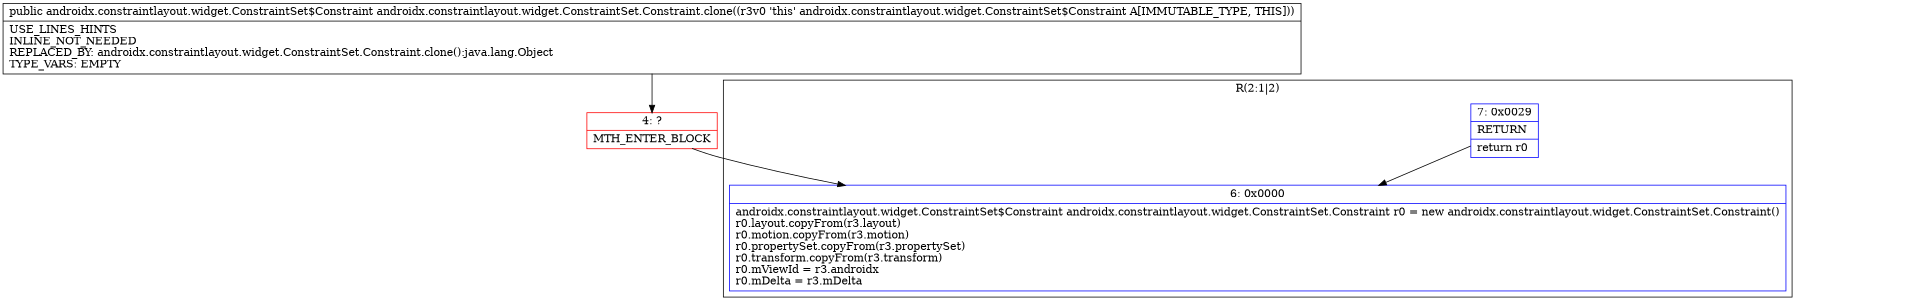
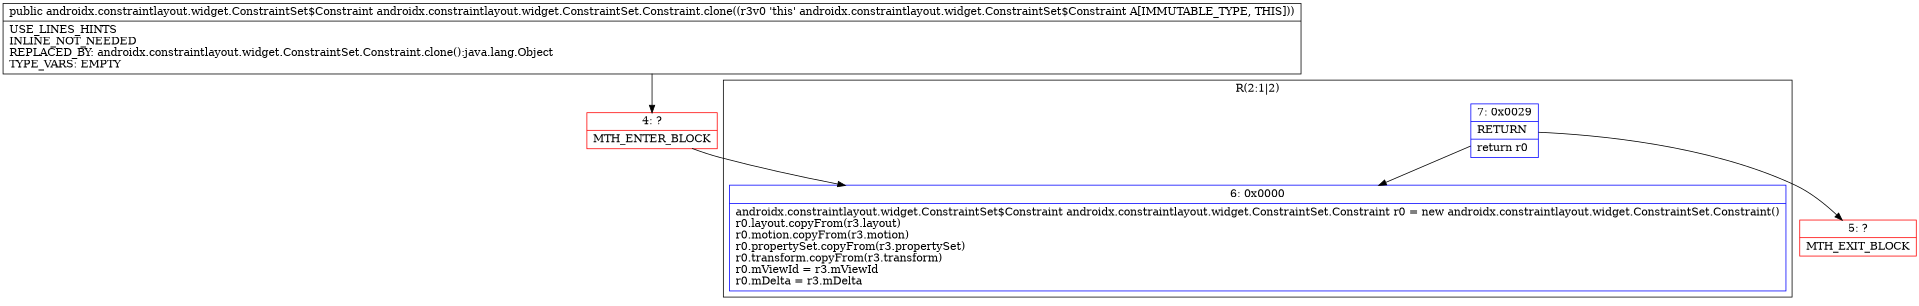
node "5: ?": added
node "6: 0x0000": text "r0.mViewId = r3.androidx" -> "r0.mViewId = r3.mViewId"
